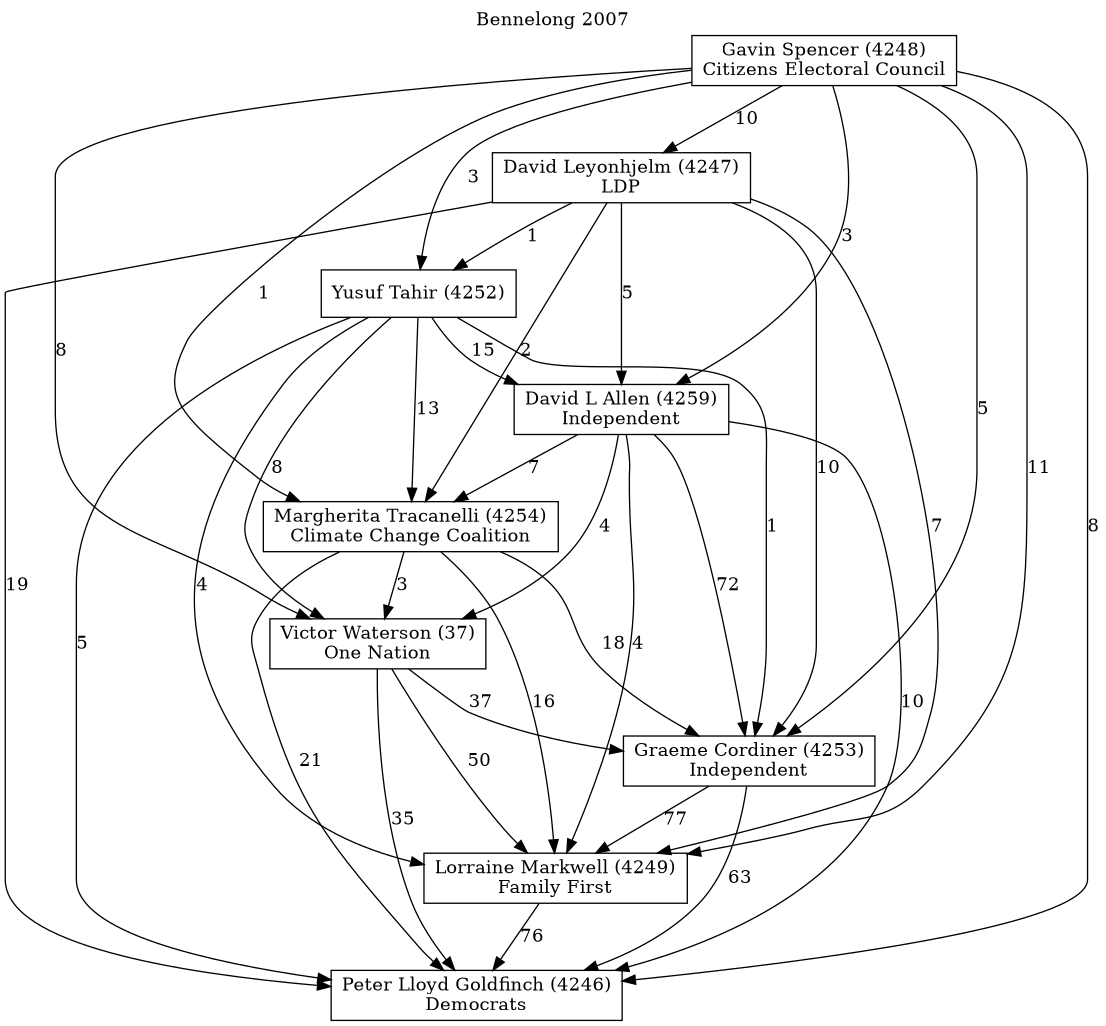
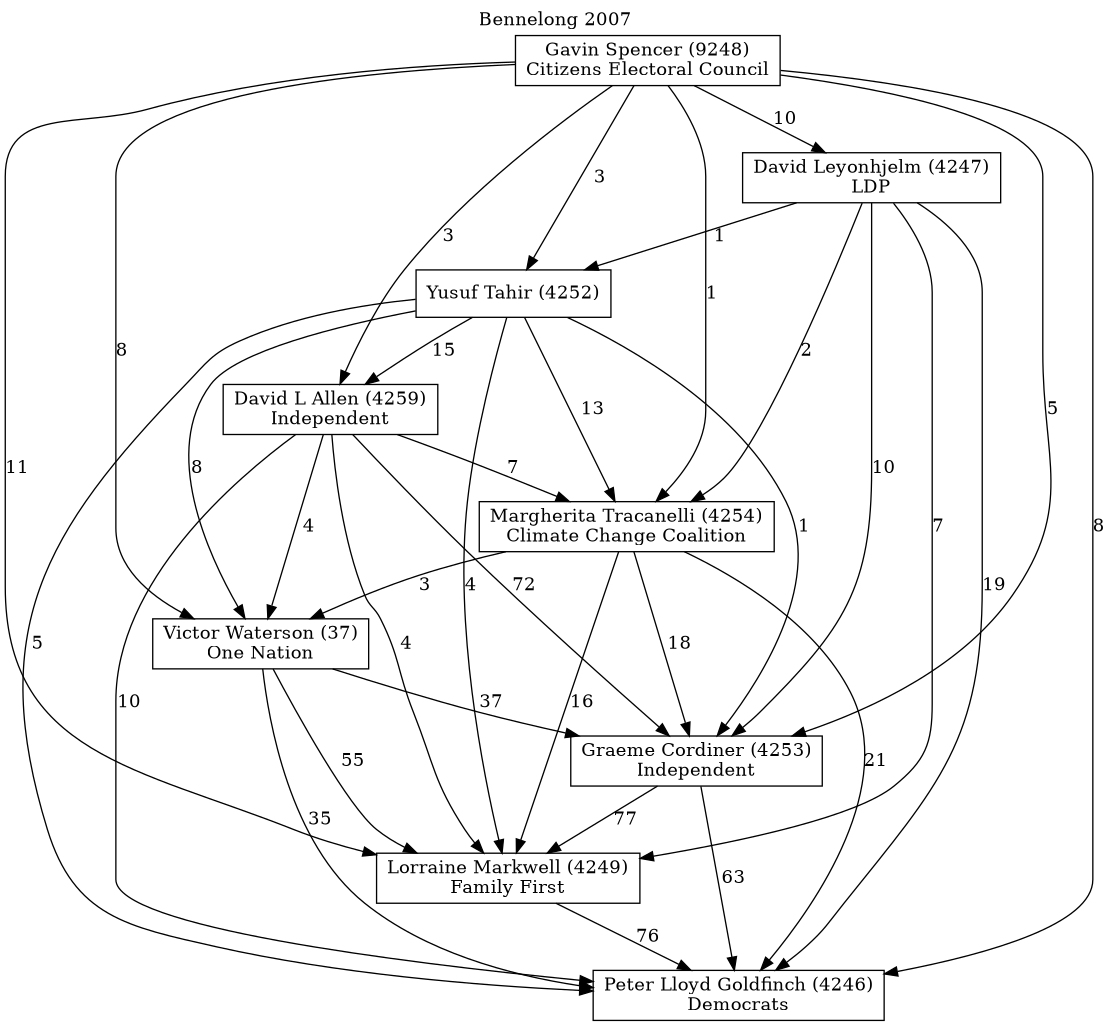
node "Gavin Spencer (4248) Citizens Electoral Council": label "Gavin Spencer (4248) Citizens Electoral Council" -> "Gavin Spencer (9248) Citizens Electoral Council"
edge "David Leyonhjelm (4247) LDP" -> "David L Allen (4259) Independent": removed, label "5"
edge "Victor Waterson (37) One Nation" -> "Lorraine Markwell (4249) Family First": label "50" -> "55"
